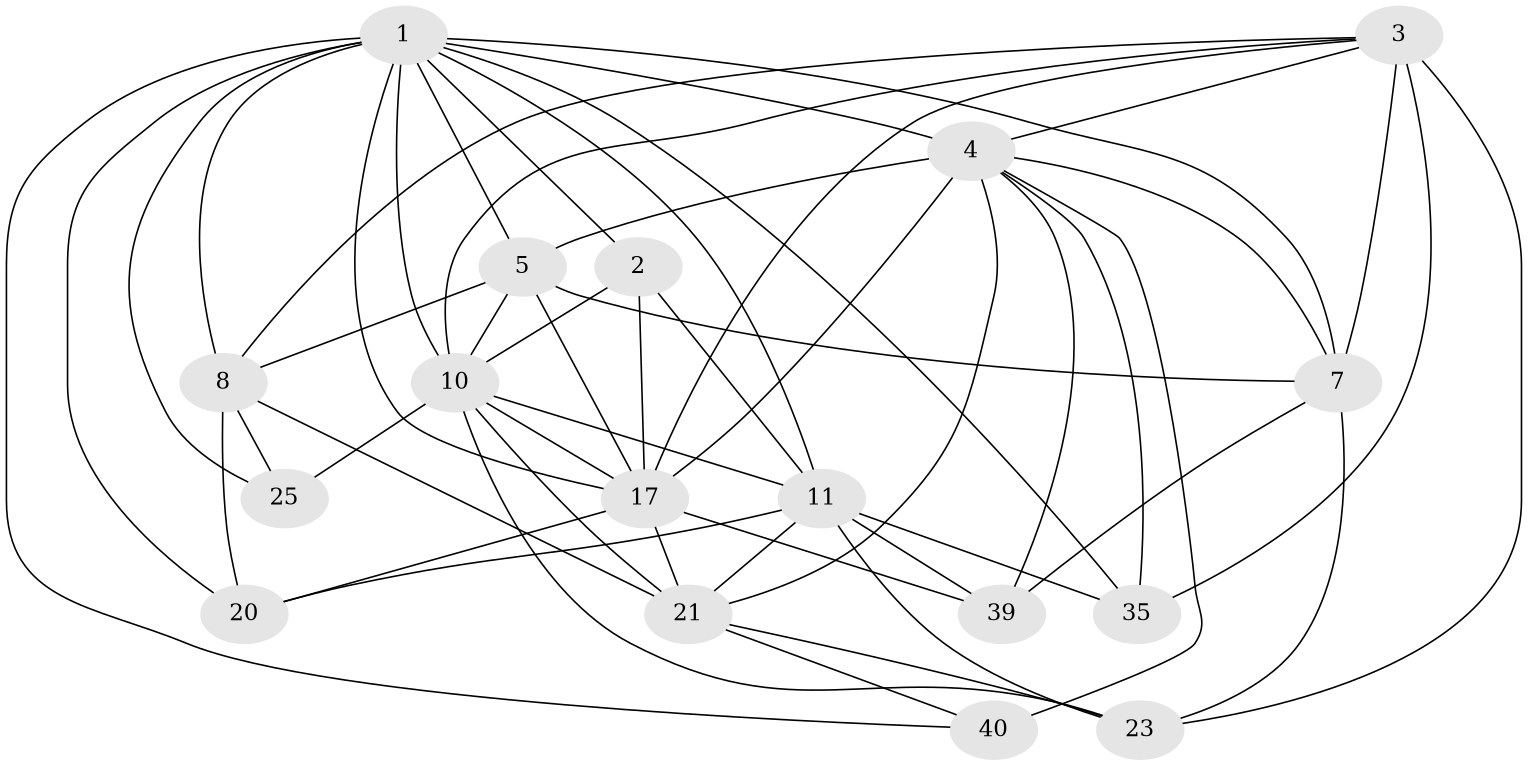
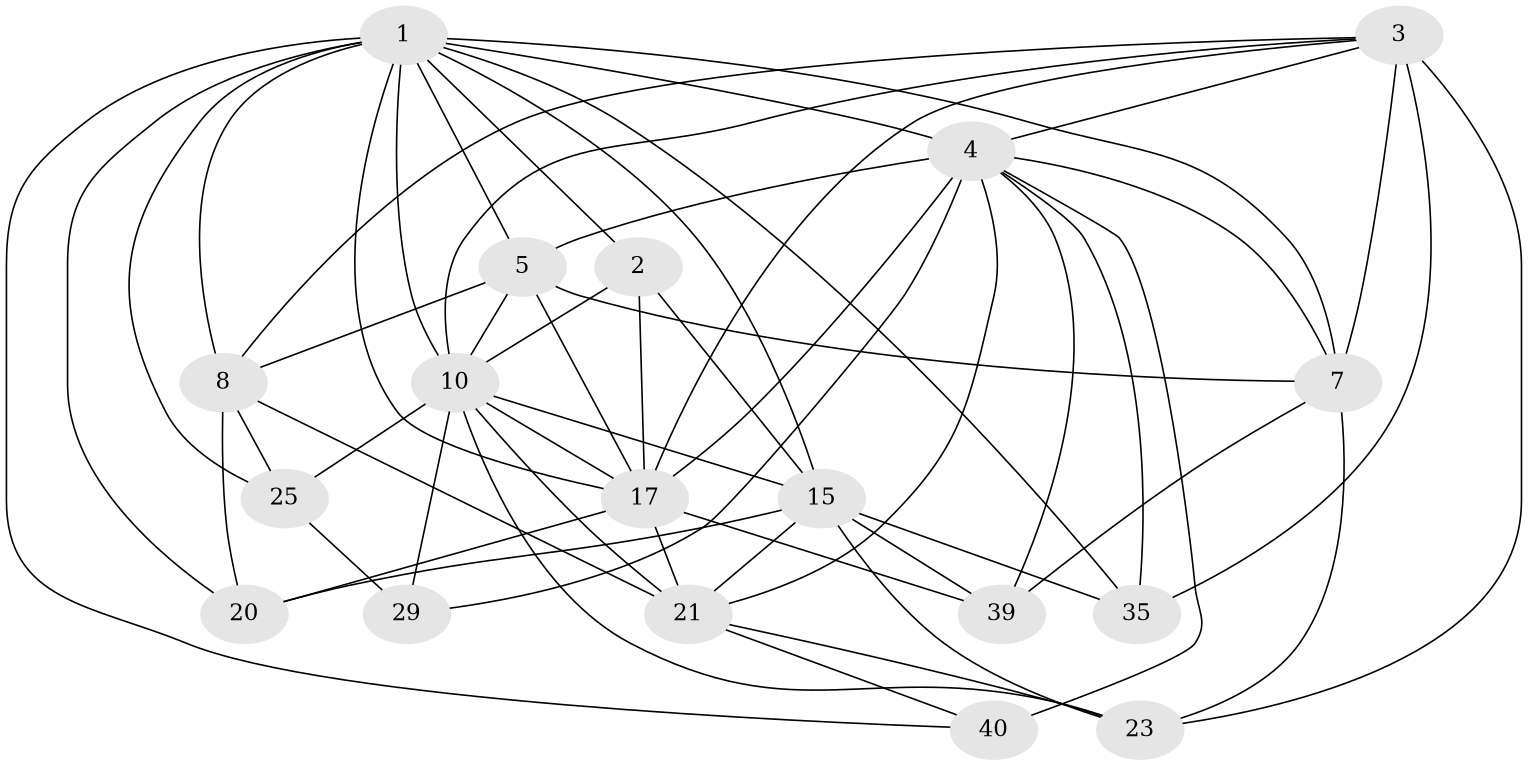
node "11": label "11" -> "15"
node "29": added
